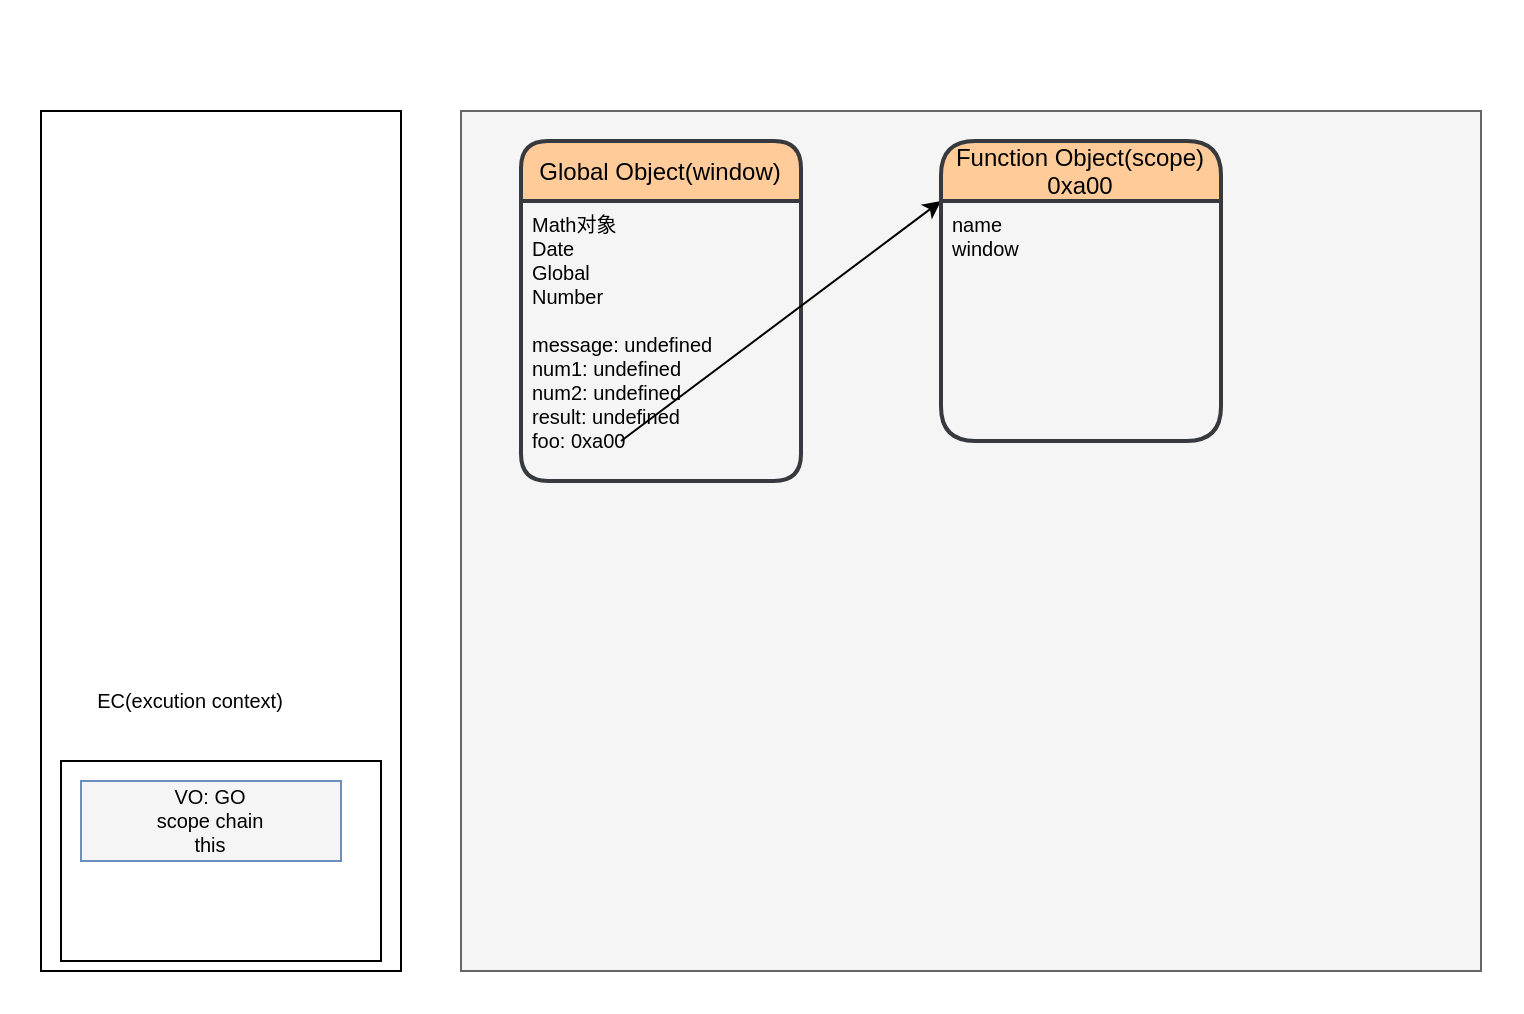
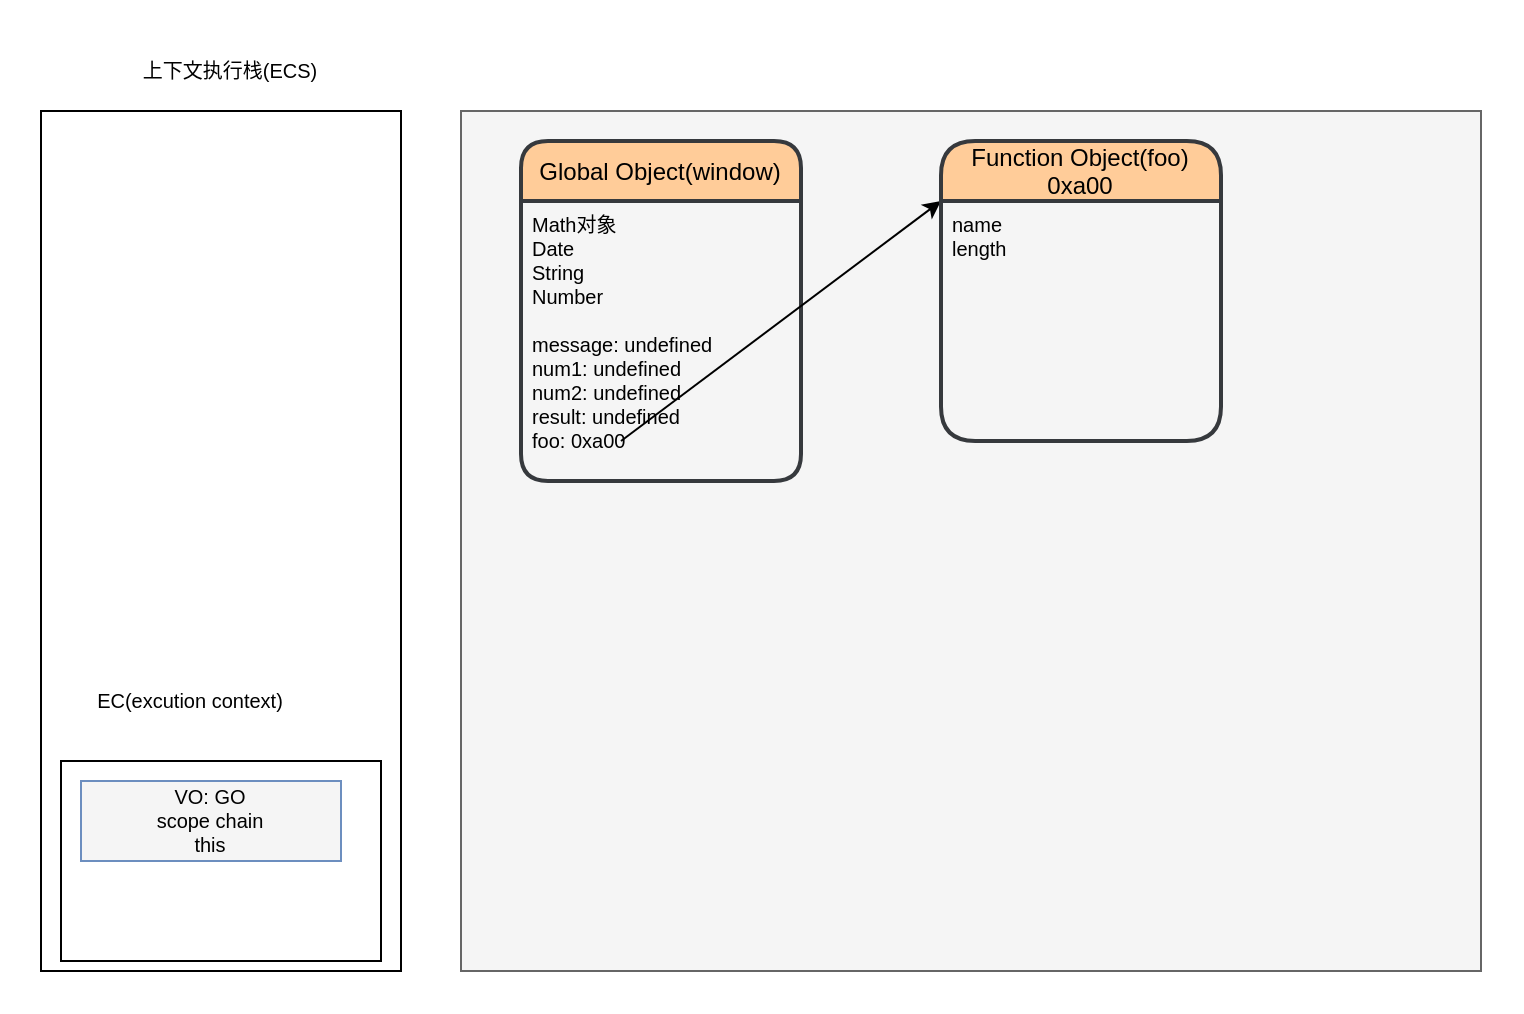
node "上下文执行栈(ECS)": added
node "Function Object(scope) 0xa00": label "Function Object(scope) 0xa00" -> "Function Object(foo) 0xa00"
node "Math对象 Date Global Number message: undefined num1: undefined num2: undefined result: undefined foo: 0xa00": label "Math对象 Date Global Number message: undefined num1: undefined num2: undefined result: undefined foo: 0xa00" -> "Math对象 Date String Number message: undefined num1: undefined num2: undefined result: undefined foo: 0xa00"
node "name window": label "name window" -> "name length"
